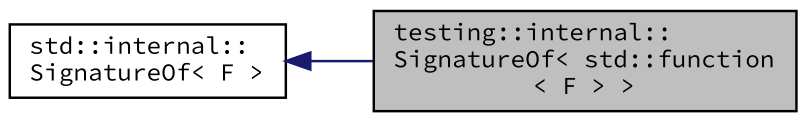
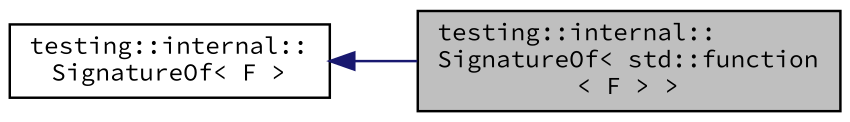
node "std::internal:: SignatureOf< F >": label "std::internal:: SignatureOf< F >" -> "testing::internal:: SignatureOf< F >"
